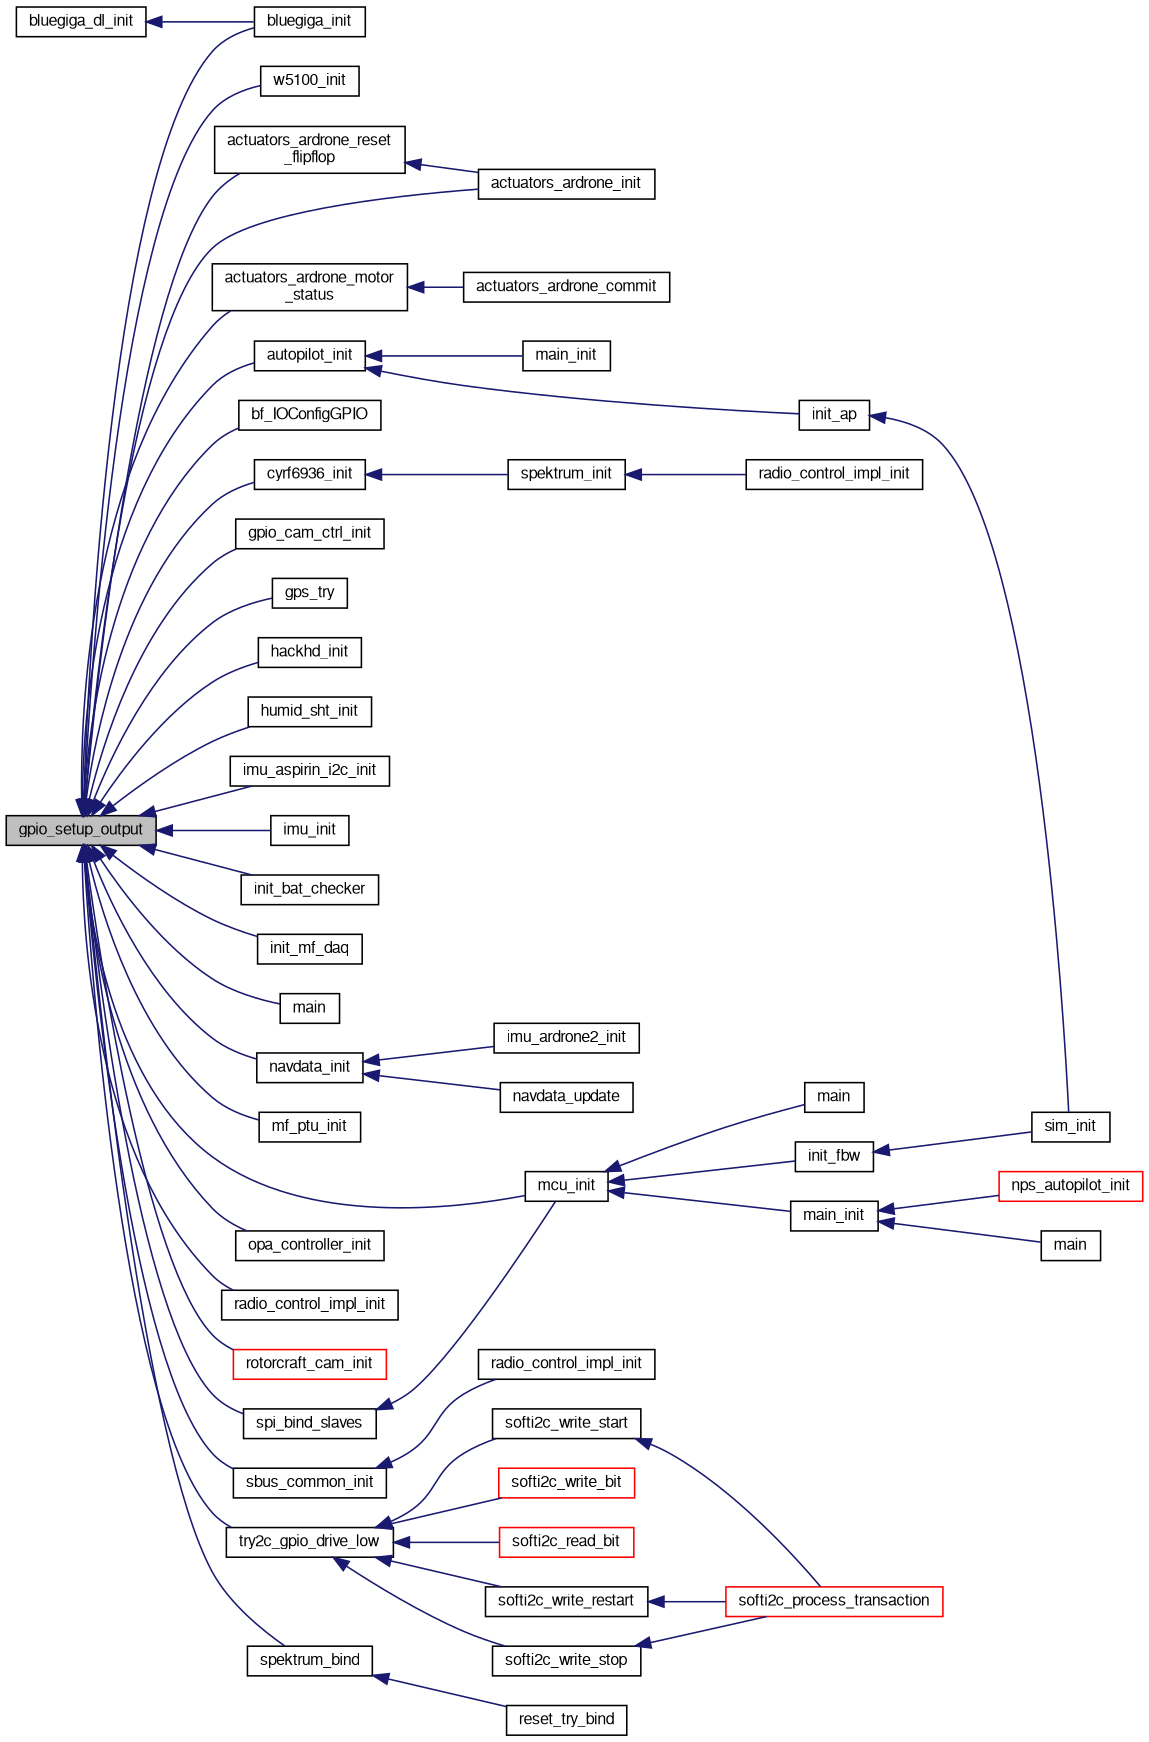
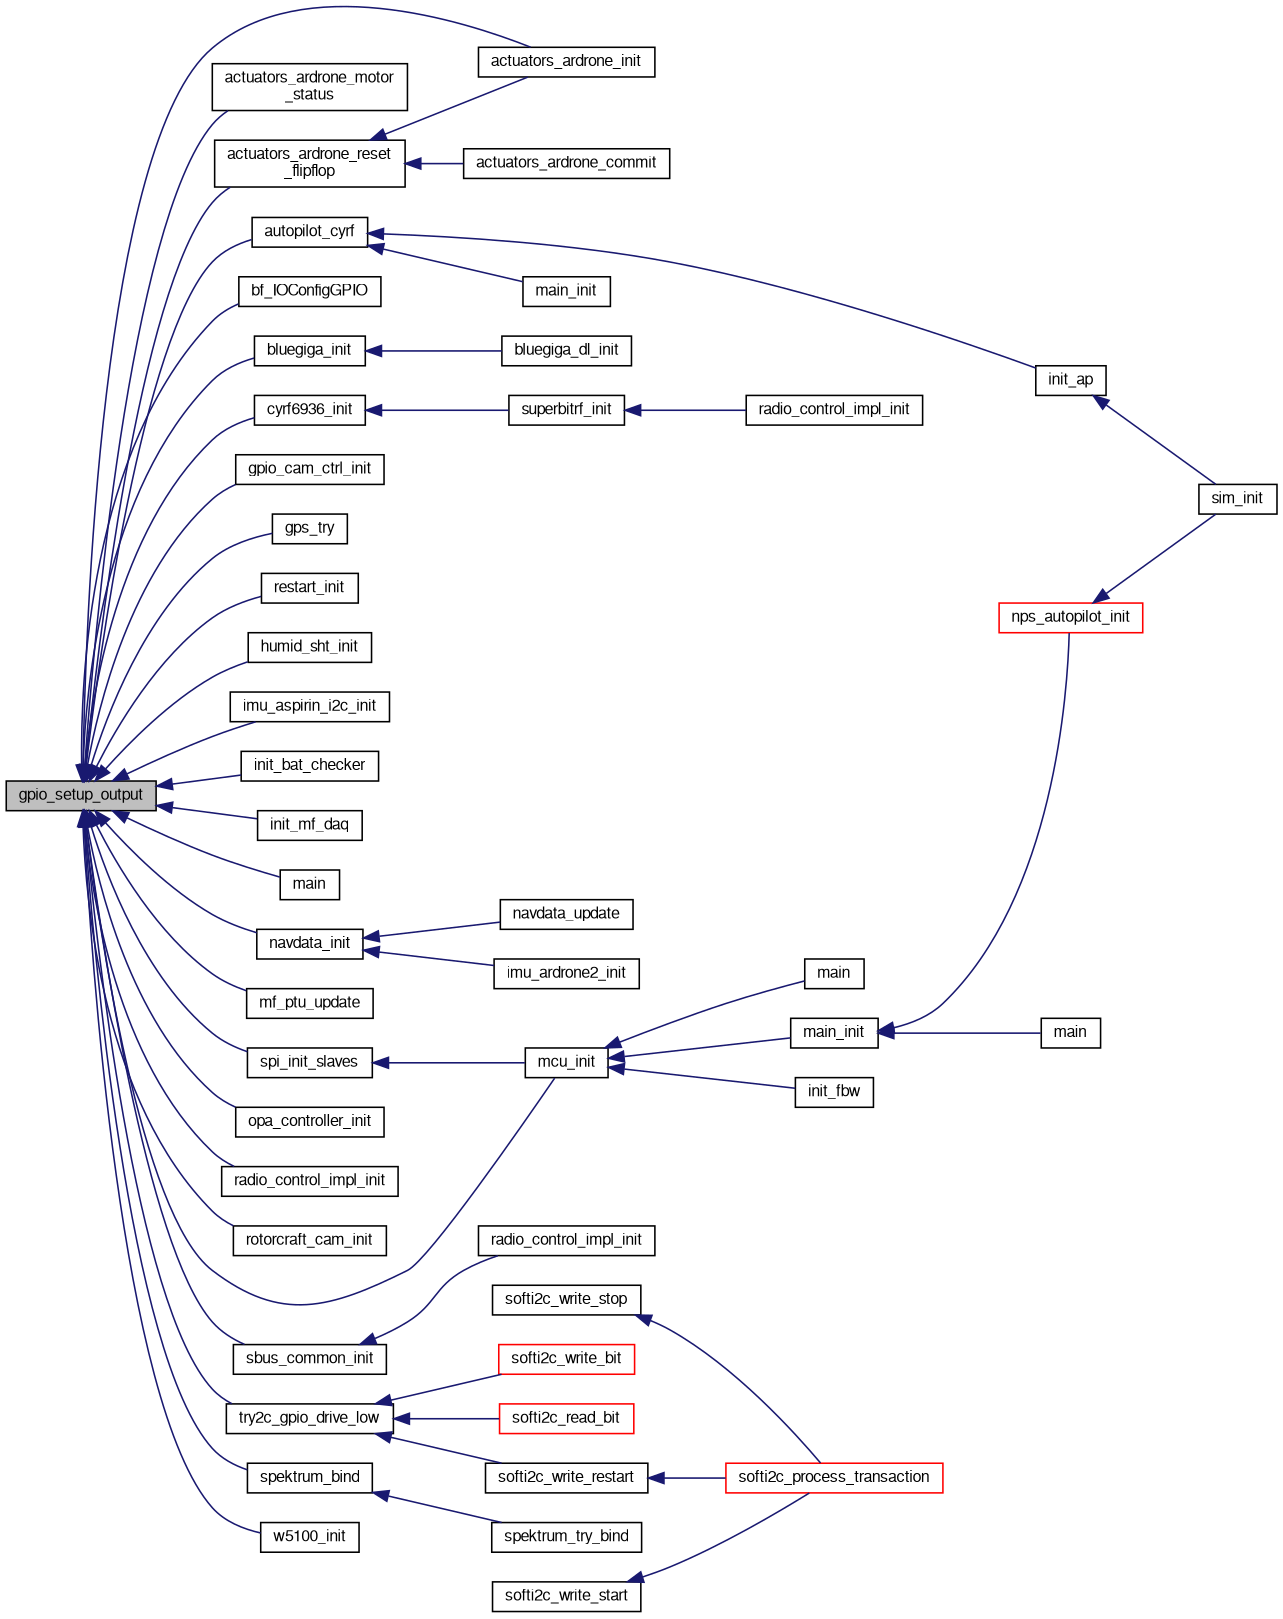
edge "bluegiga_init" -> "bluegiga_dl_init": reversed
edge "actuators_ardrone_commit" -> "actuators_ardrone_motor _status": now "actuators_ardrone_commit" -> "actuators_ardrone_reset _flipflop"
node "autopilot_init": label "autopilot_init" -> "autopilot_cyrf"
node "spektrum_init": label "spektrum_init" -> "superbitrf_init"
node "hackhd_init": label "hackhd_init" -> "restart_init"
node "imu_init": removed
node "mf_ptu_init": label "mf_ptu_init" -> "mf_ptu_update"
edge "sim_init" -> "init_fbw": now "sim_init" -> "nps_autopilot_init"
node "rotorcraft_cam_init": color red -> black
node "spi_bind_slaves": label "spi_bind_slaves" -> "spi_init_slaves"
edge "softi2c_write_start" -> "try2c_gpio_drive_low": removed
edge "softi2c_write_stop" -> "try2c_gpio_drive_low": removed
node "reset_try_bind": label "reset_try_bind" -> "spektrum_try_bind"
